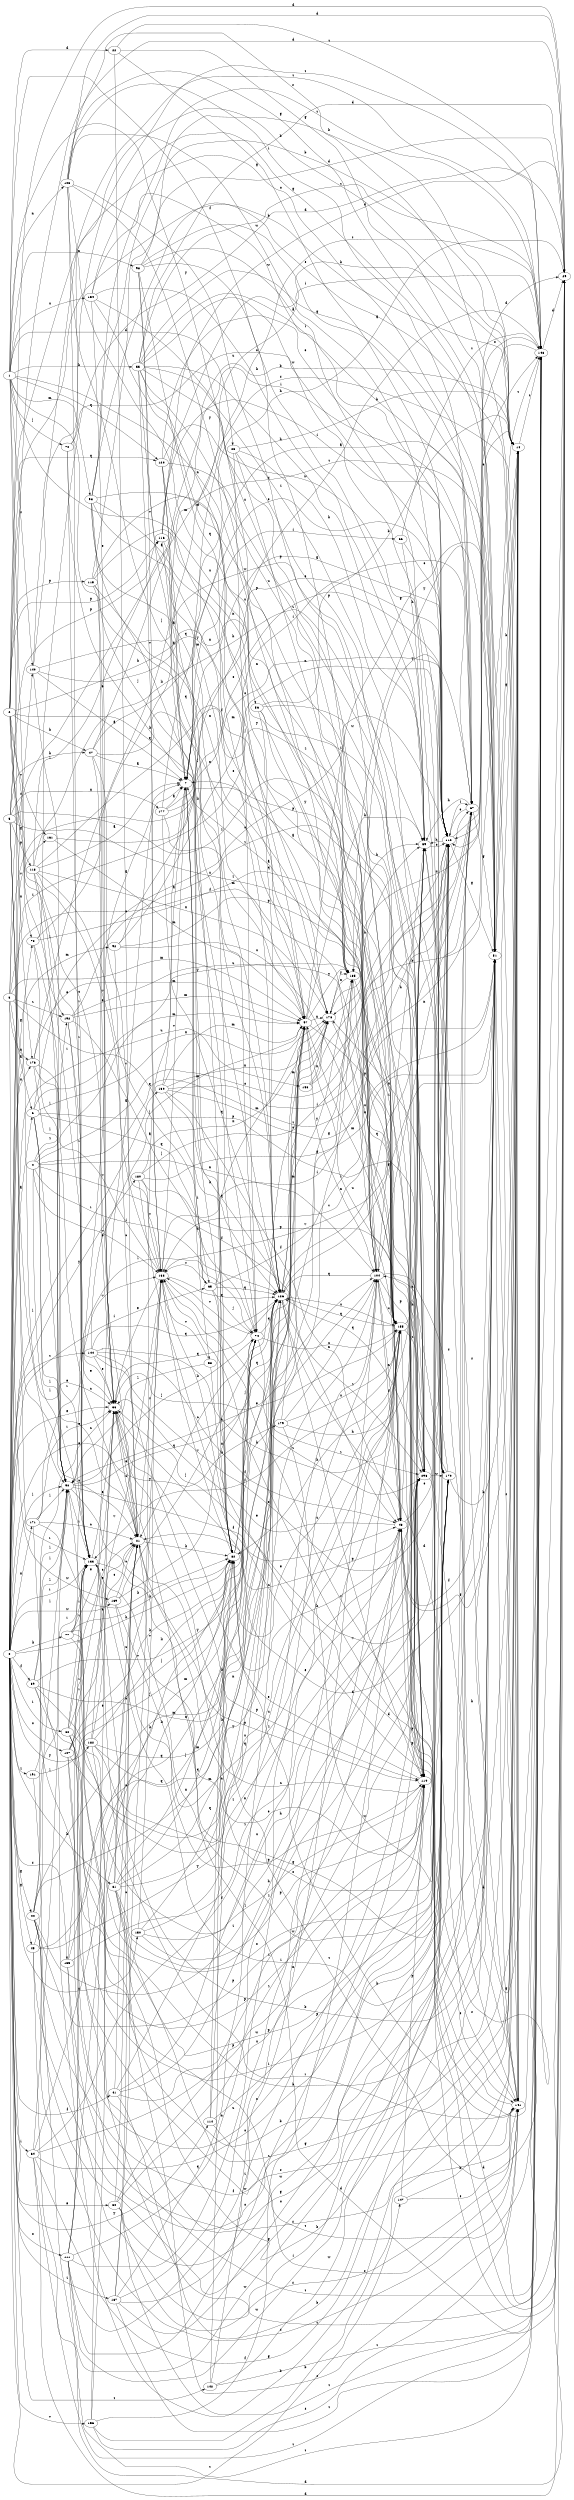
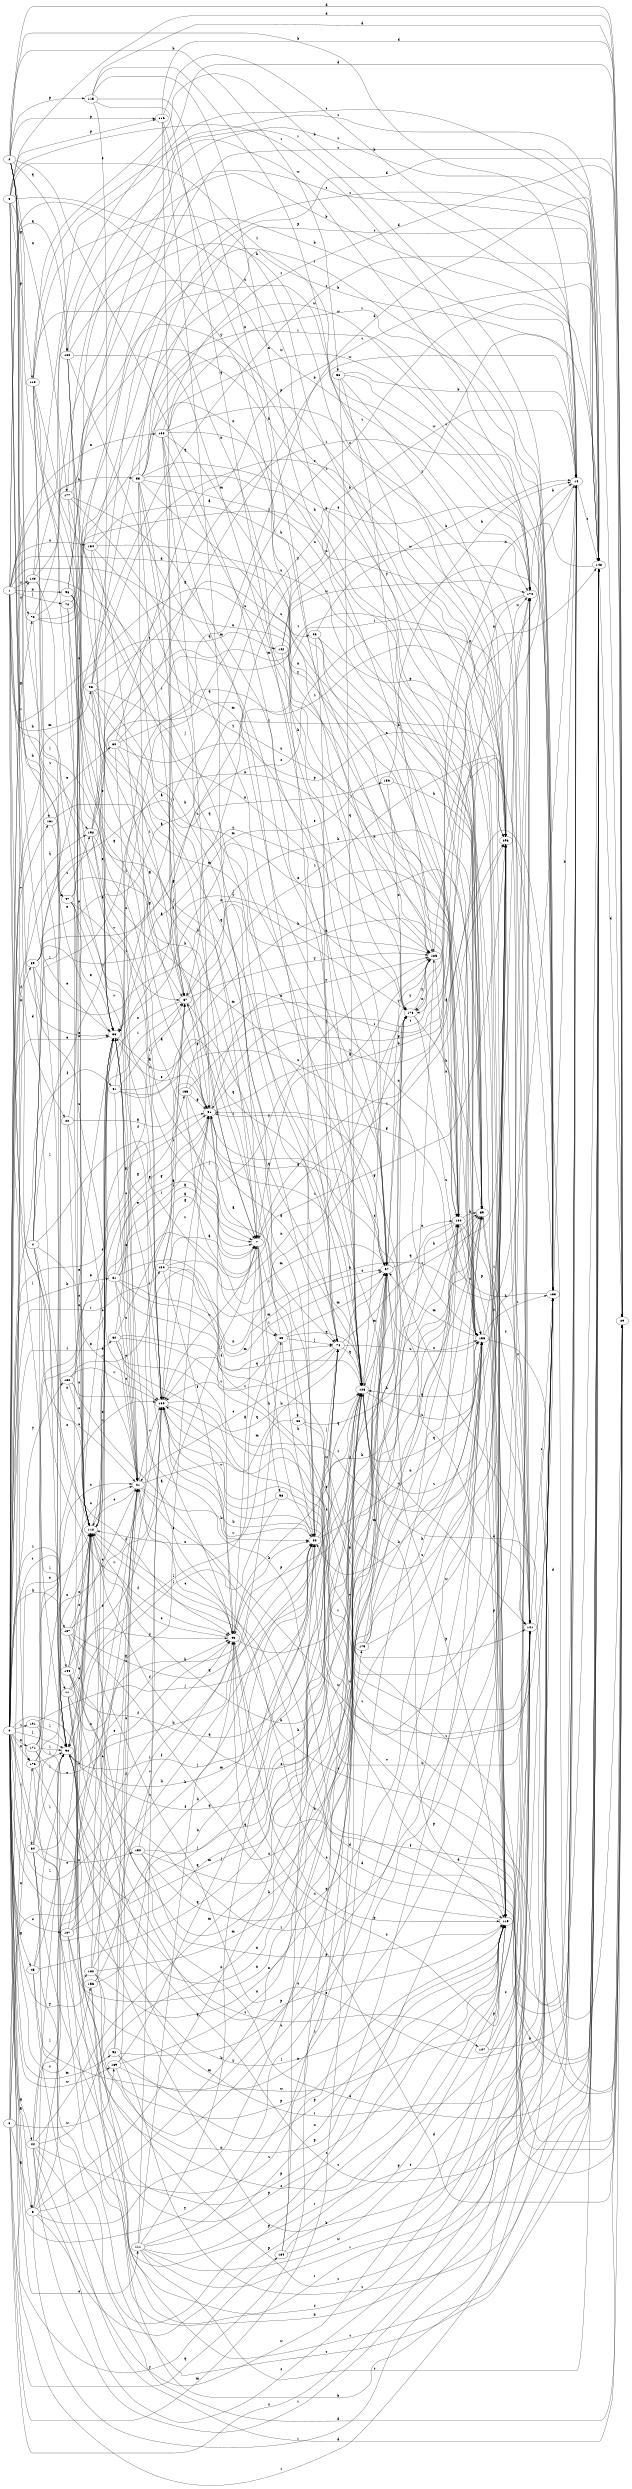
edge "0" -> "112": now "90" -> "112"
edge "163" -> "7": reversed
edge "21" -> "97": added, label "m"
edge "81" -> "126": now "120" -> "126"
node "114": label "114" -> "184"
